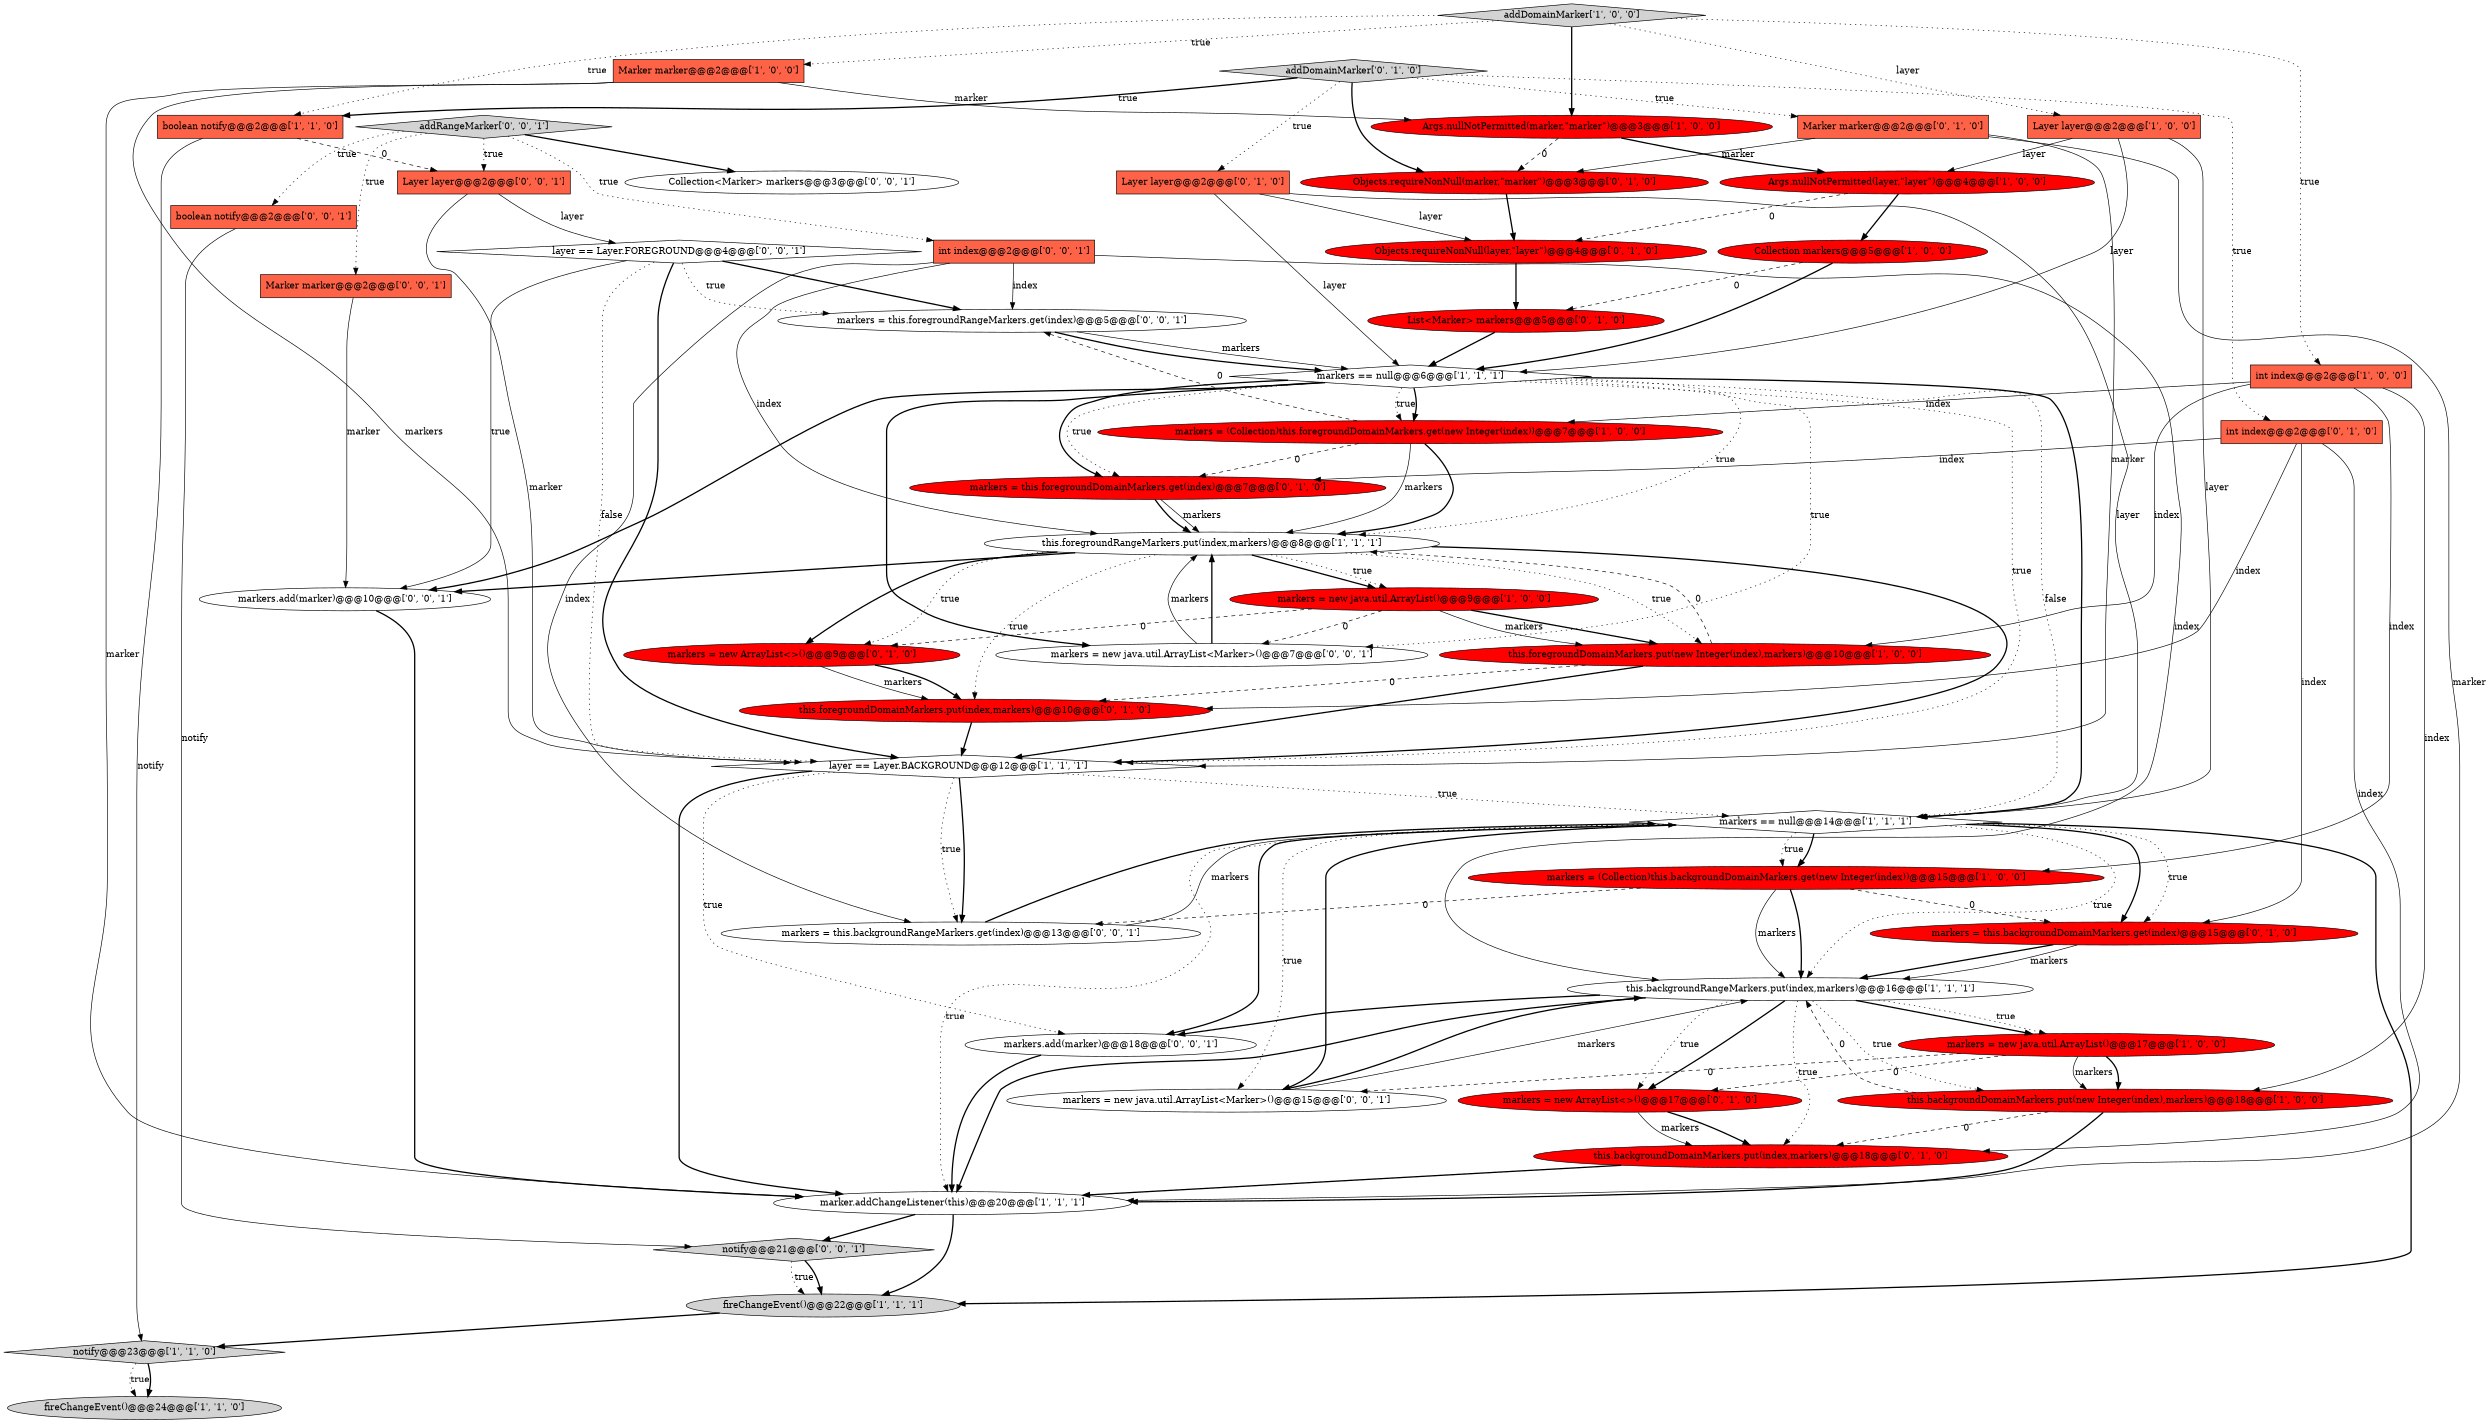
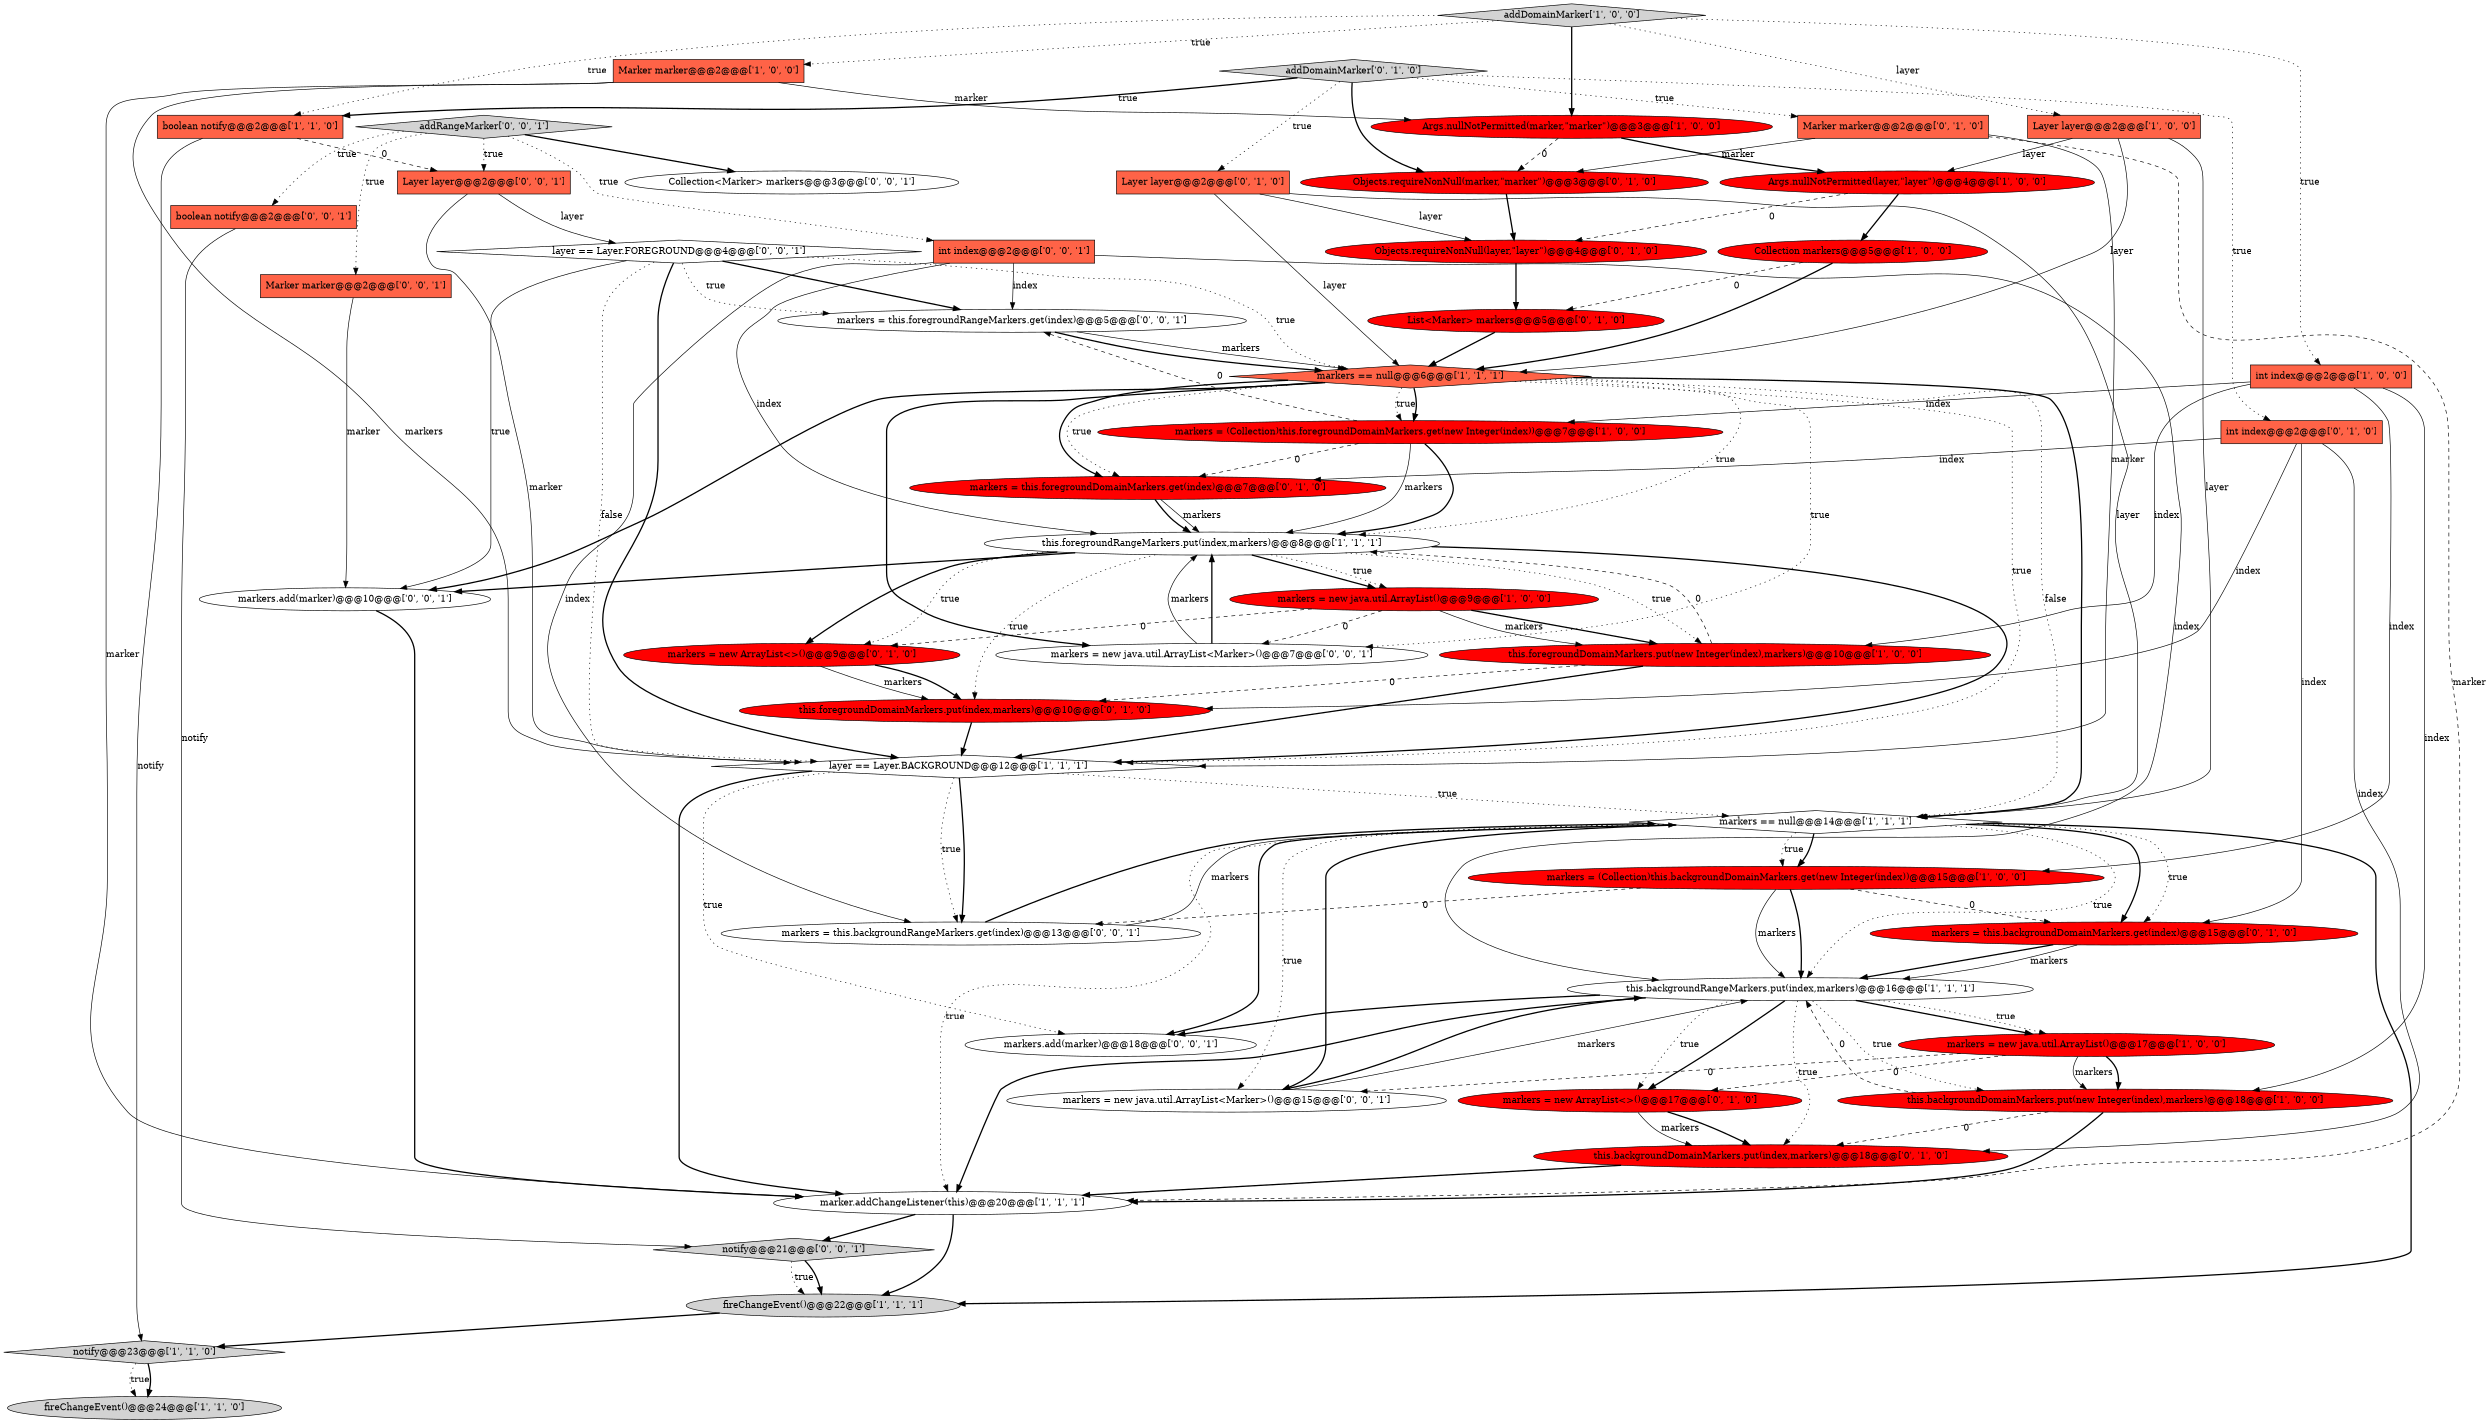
edge "layer == Layer.FOREGROUND@@@4@@@['0', '0', '1']" -> "markers == null@@@6@@@['1', '1', '1']": added, label "true"
node "markers == null@@@6@@@['1', '1', '1']": fillcolor white -> tomato
edge "markers.add(marker)@@@18@@@['0', '0', '1']" -> "marker.addChangeListener(this)@@@20@@@['1', '1', '1']": removed
edge "Marker marker@@@2@@@['0', '1', '0']" -> "marker.addChangeListener(this)@@@20@@@['1', '1', '1']": style solid -> dashed
